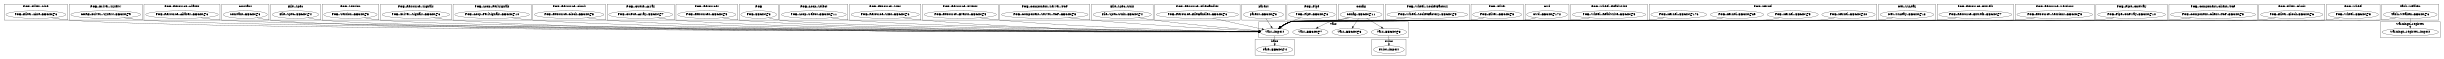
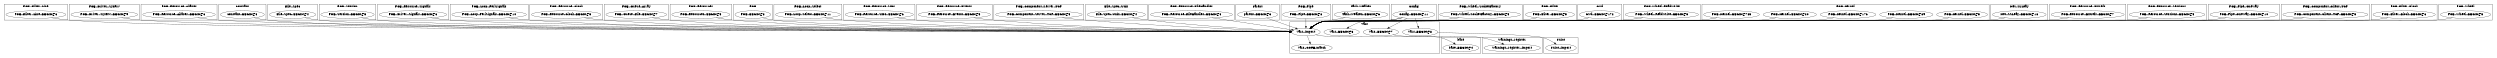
node "CORE::Driver::SysRW::BEGIN@9": label "CORE::Driver::SysRW::BEGIN@9" -> "POE::Driver::SysRW::BEGIN@9"
node "POE::Queue::Array::BEGIN@7": label "POE::Queue::Array::BEGIN@7" -> "POE::Queue::File::BEGIN@7"
node "POE::Kernel::BEGIN@785": added
edge "Task::Weaken::BEGIN@6" -> "warnings::register::import": now "vars::BEGIN@7" -> "warnings::register::import"
node "vars::CORE:match": added
